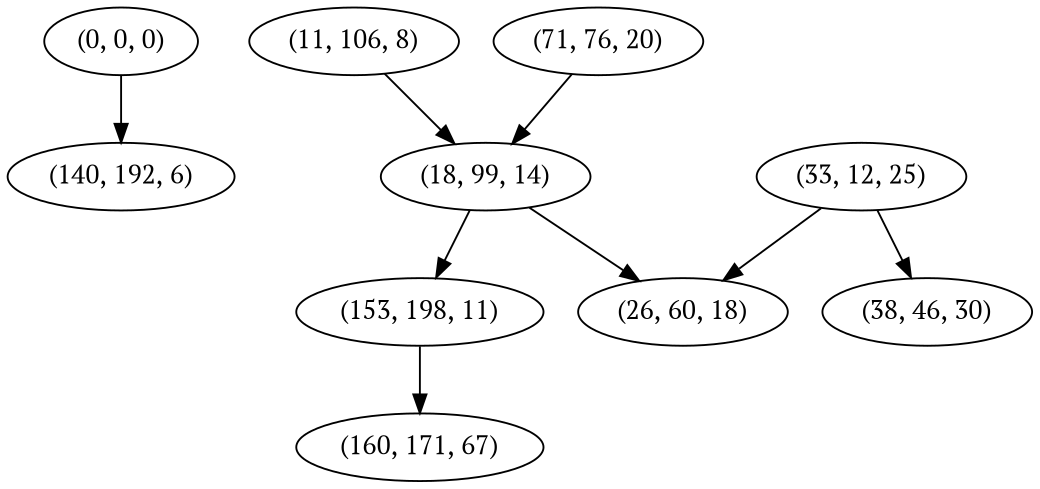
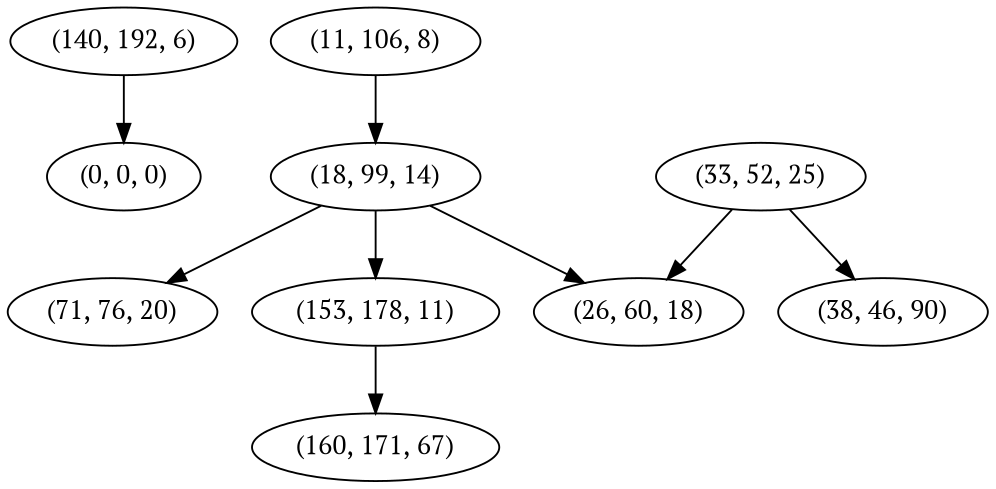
edge "(0, 0, 0)" -> "(140, 192, 6)": reversed
edge "(71, 76, 20)" -> "(18, 99, 14)": reversed
node "(33, 12, 25)": label "(33, 12, 25)" -> "(33, 52, 25)"
node "(153, 198, 11)": label "(153, 198, 11)" -> "(153, 178, 11)"
node "(38, 46, 30)": label "(38, 46, 30)" -> "(38, 46, 90)"
